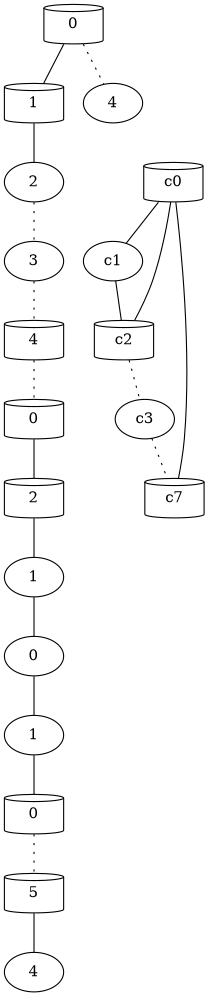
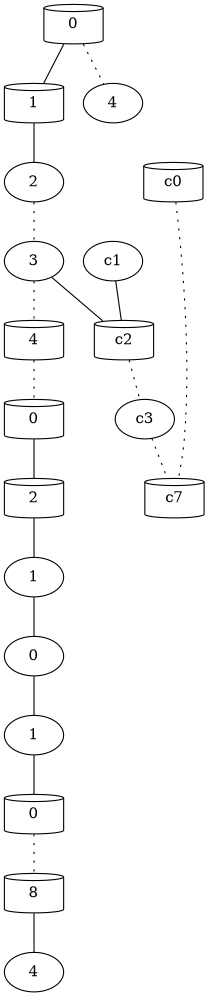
edge "c0" -- "c1": removed
edge "c0" -- "c2": now "3" -- "c2"
edge "c0" -- "c7": style solid -> dotted
node "5": label "5" -> "8"
